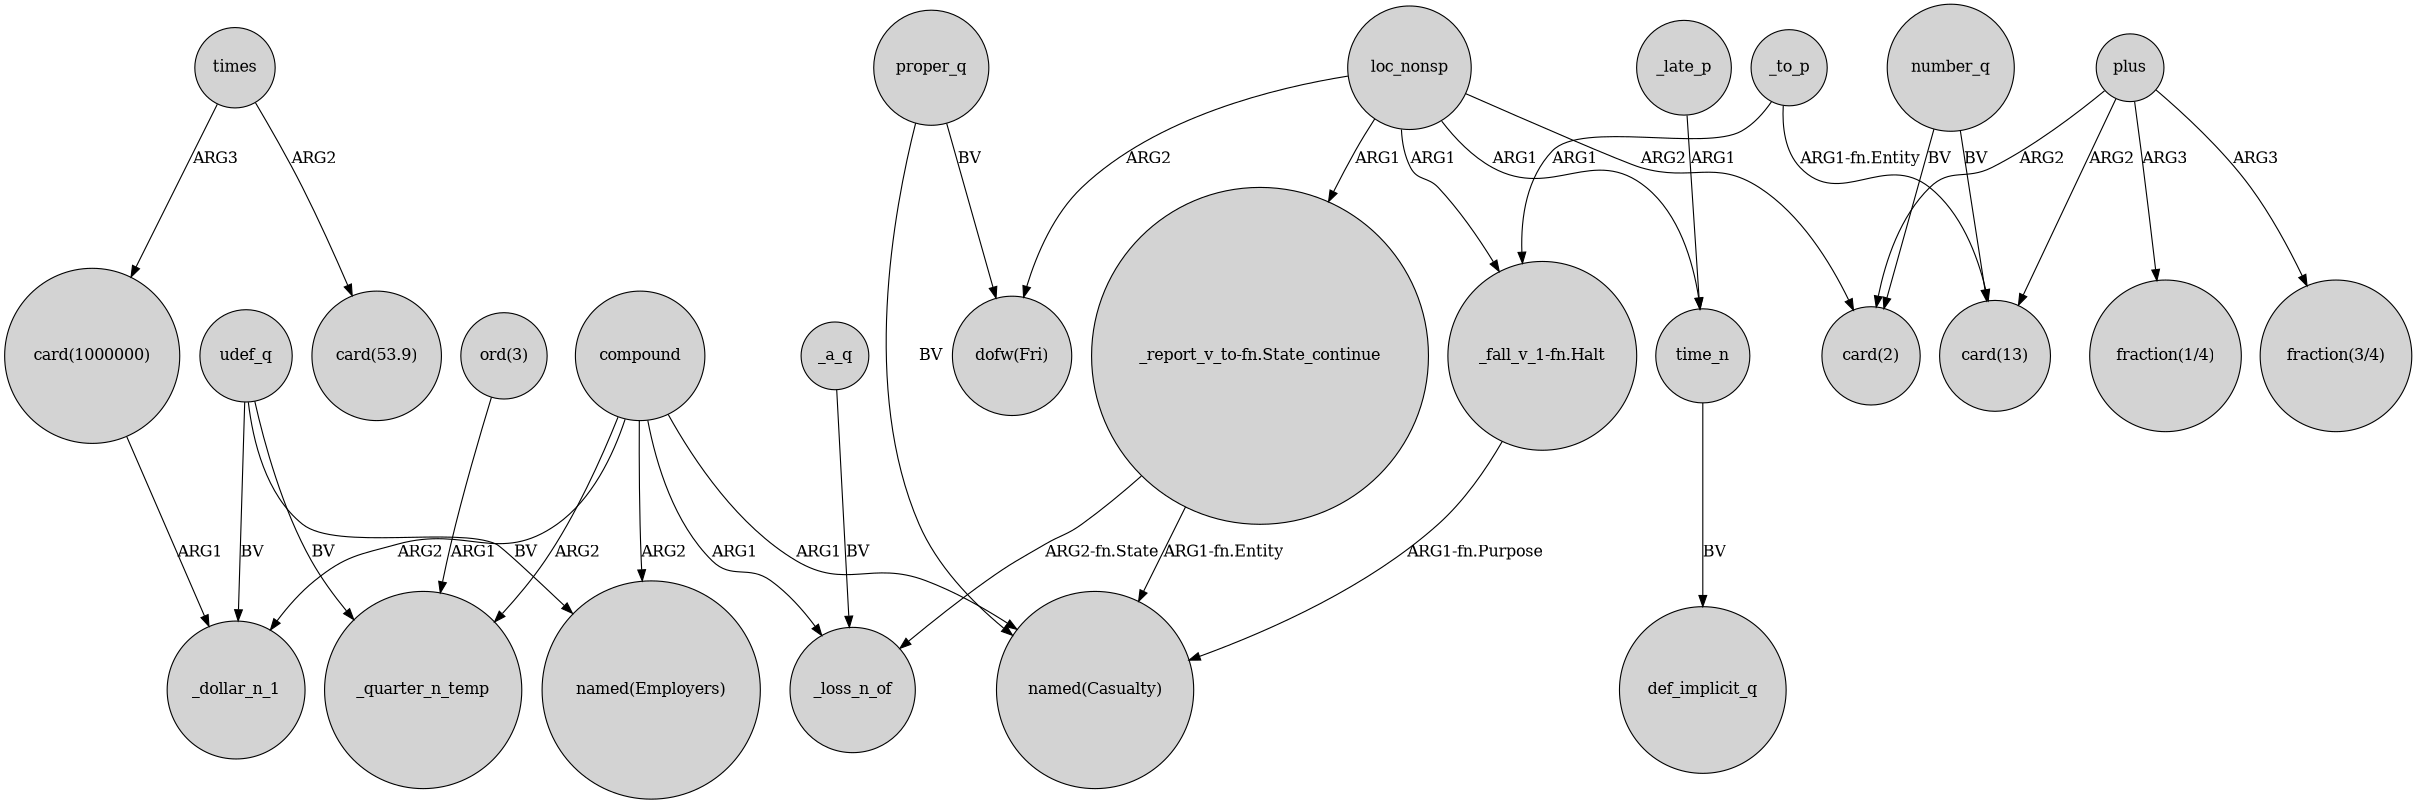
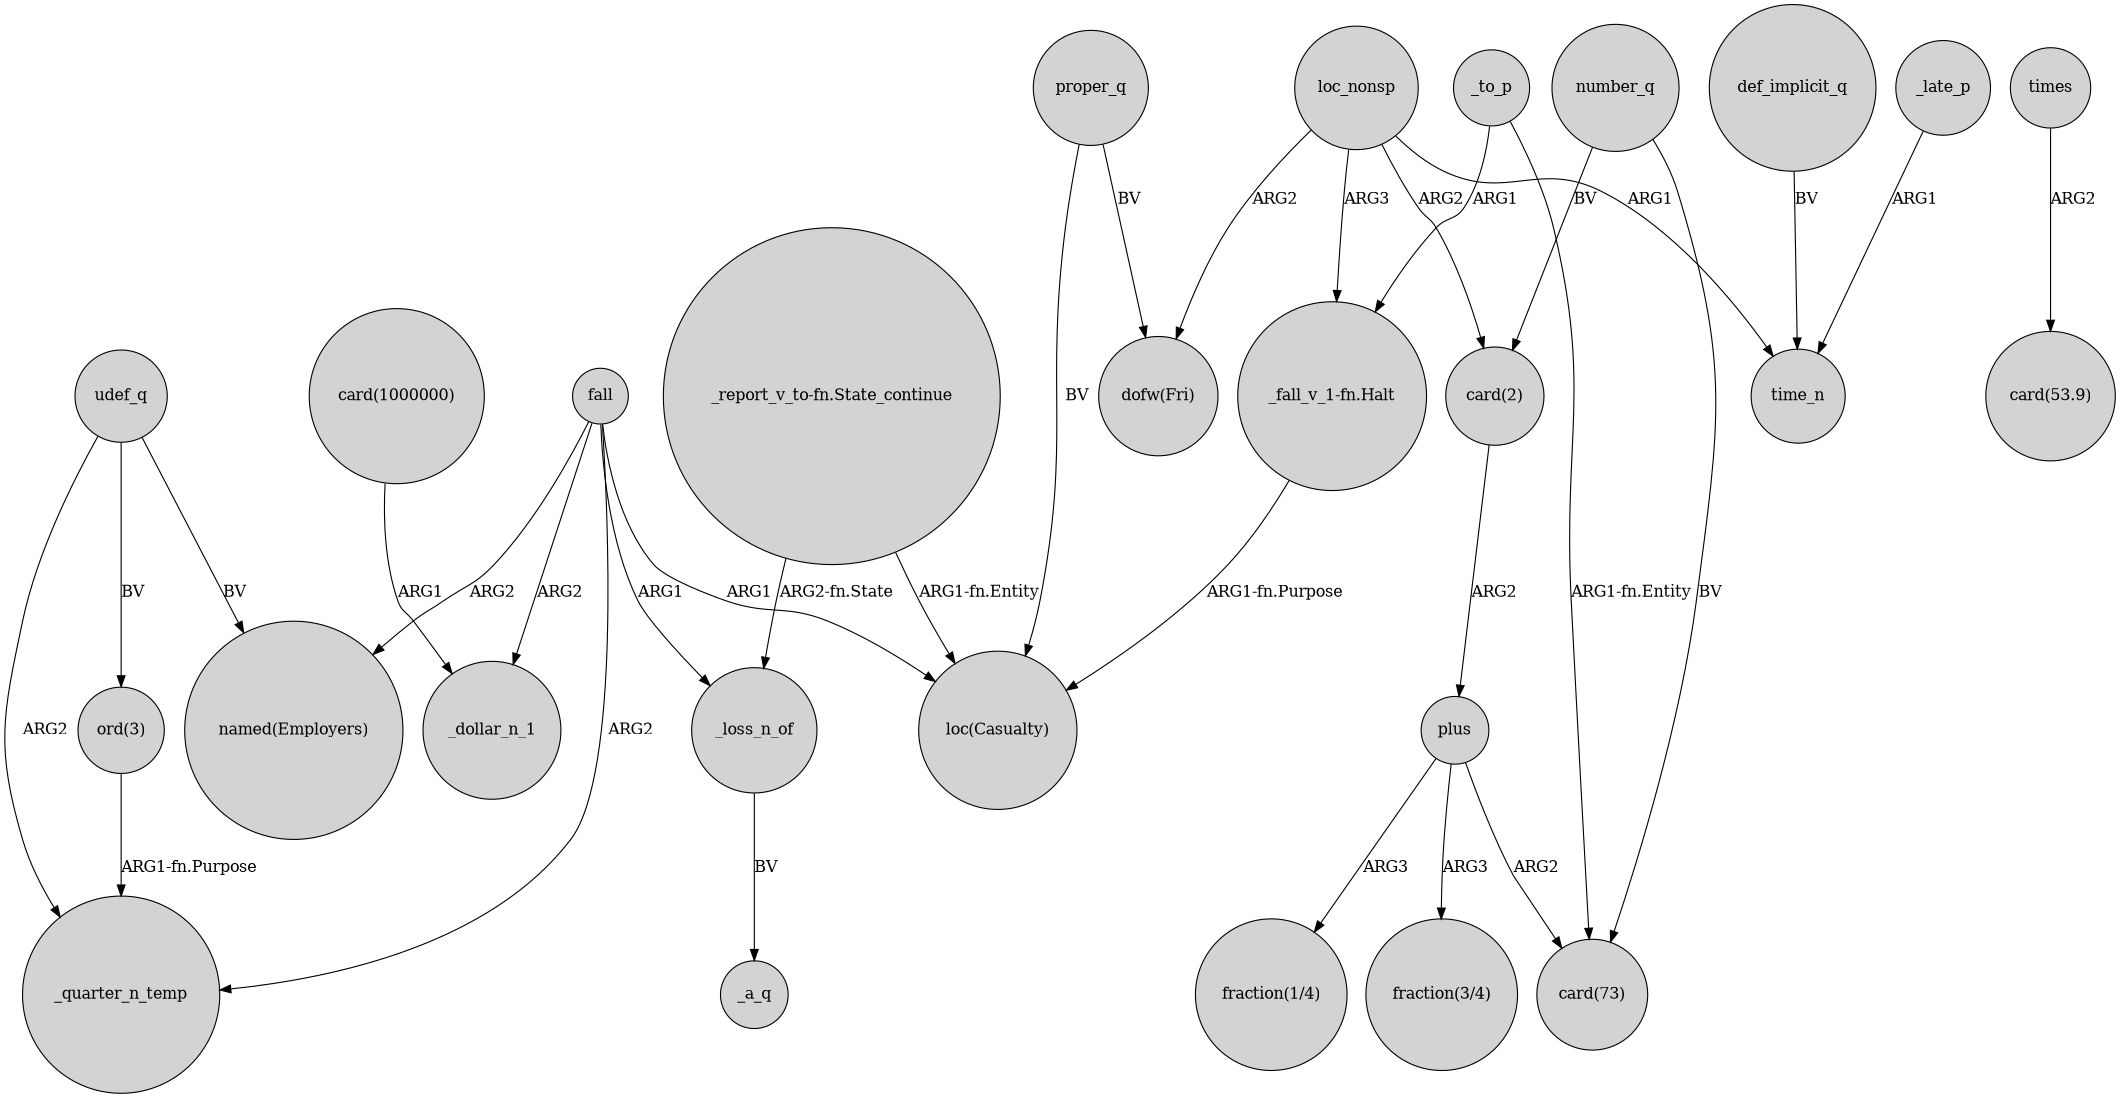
edge "loc_nonsp" -> "_report_v_to-fn.State_continue": removed, label "ARG1"
edge "loc_nonsp" -> "_fall_v_1-fn.Halt": label "ARG1" -> "ARG3"
edge "plus" -> "card(2)": reversed
edge "times" -> "card(1000000)": removed, label "ARG3"
node "compound": label "compound" -> "fall"
node "card(13)": label "card(13)" -> "card(73)"
edge "time_n" -> "def_implicit_q": reversed
edge "_a_q" -> "_loss_n_of": reversed
edge "udef_q" -> "_dollar_n_1": now "udef_q" -> "ord(3)"
edge "udef_q" -> "_quarter_n_temp": label "BV" -> "ARG2"
edge "ord(3)" -> "_quarter_n_temp": label "ARG1" -> "ARG1-fn.Purpose"
node "named(Casualty)": label "named(Casualty)" -> "loc(Casualty)"
